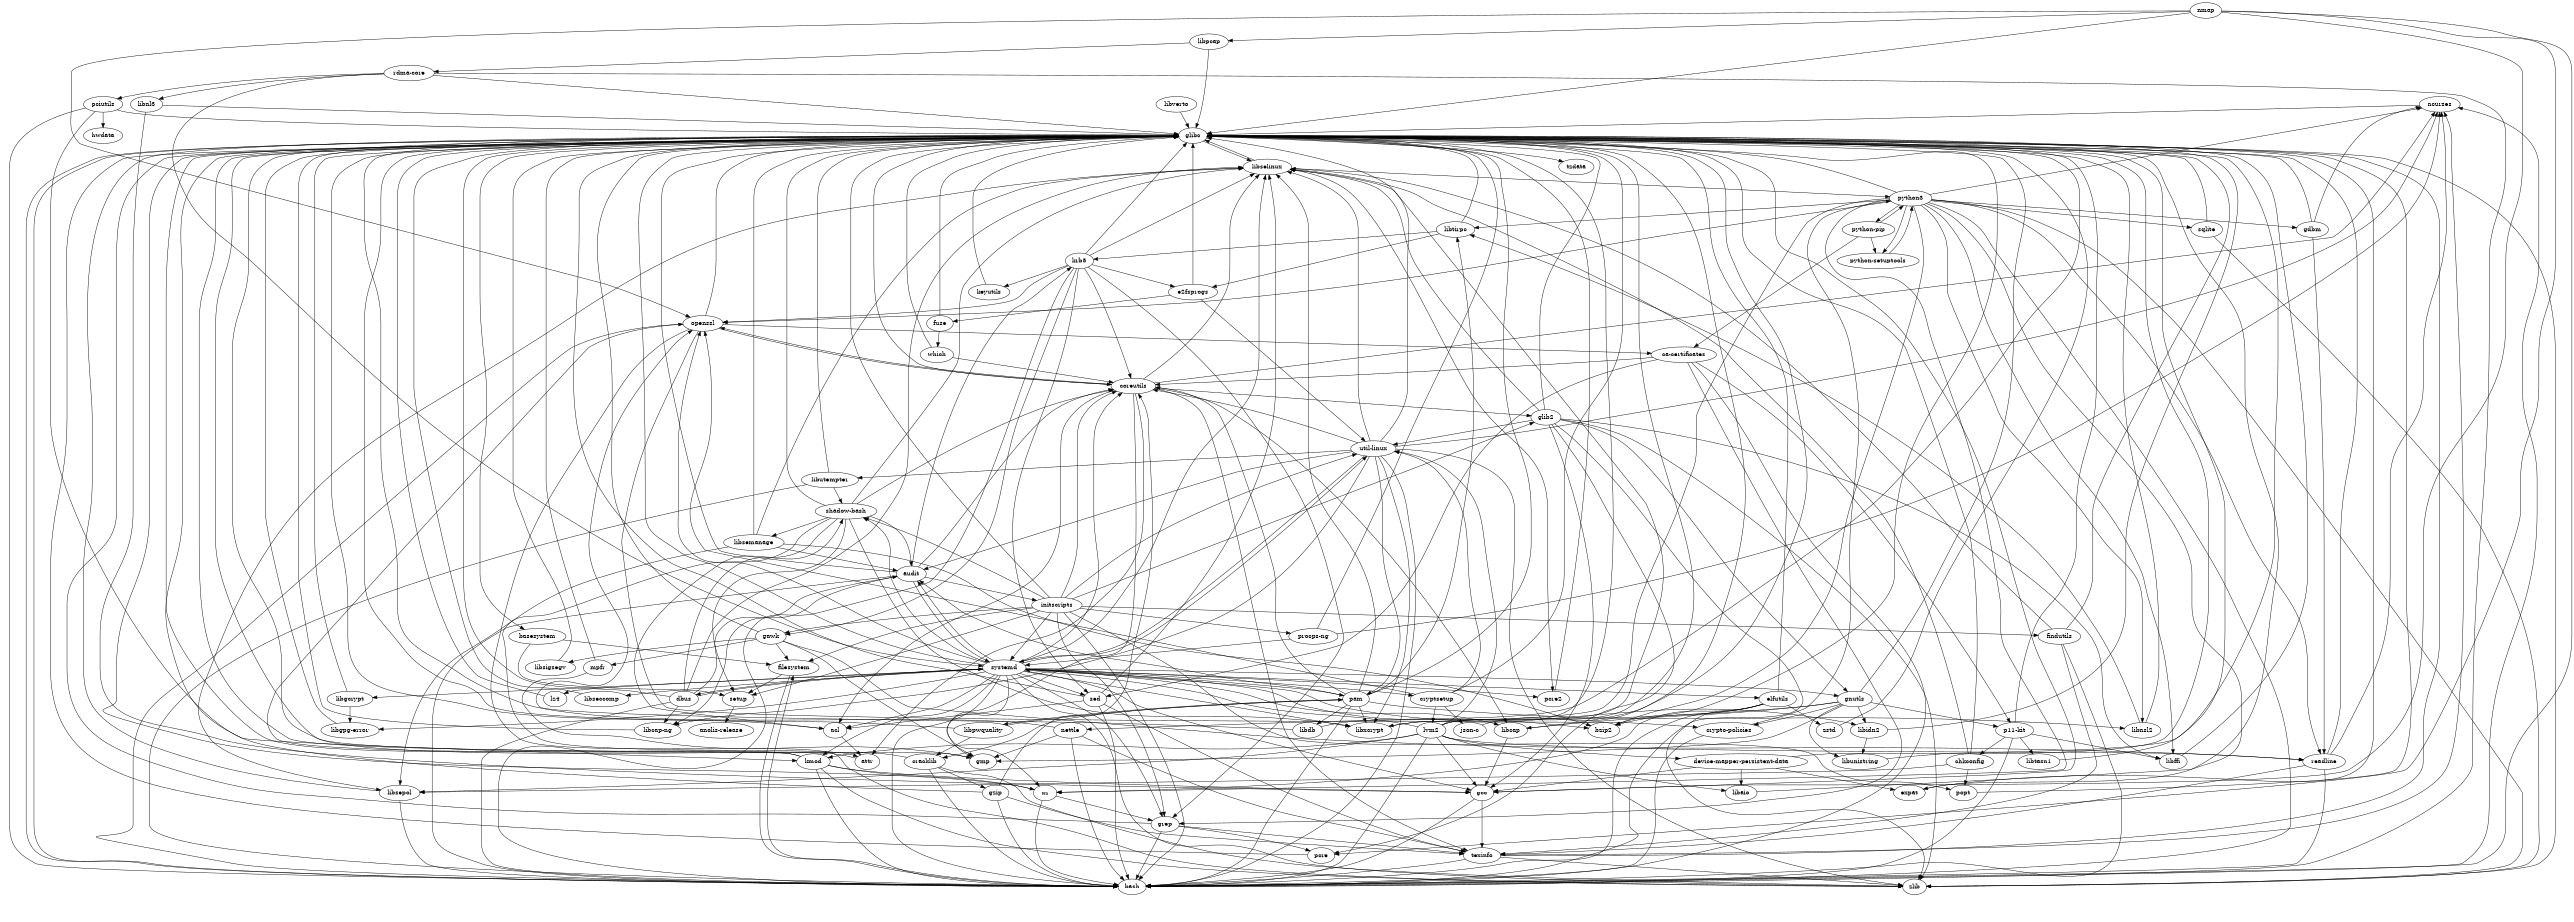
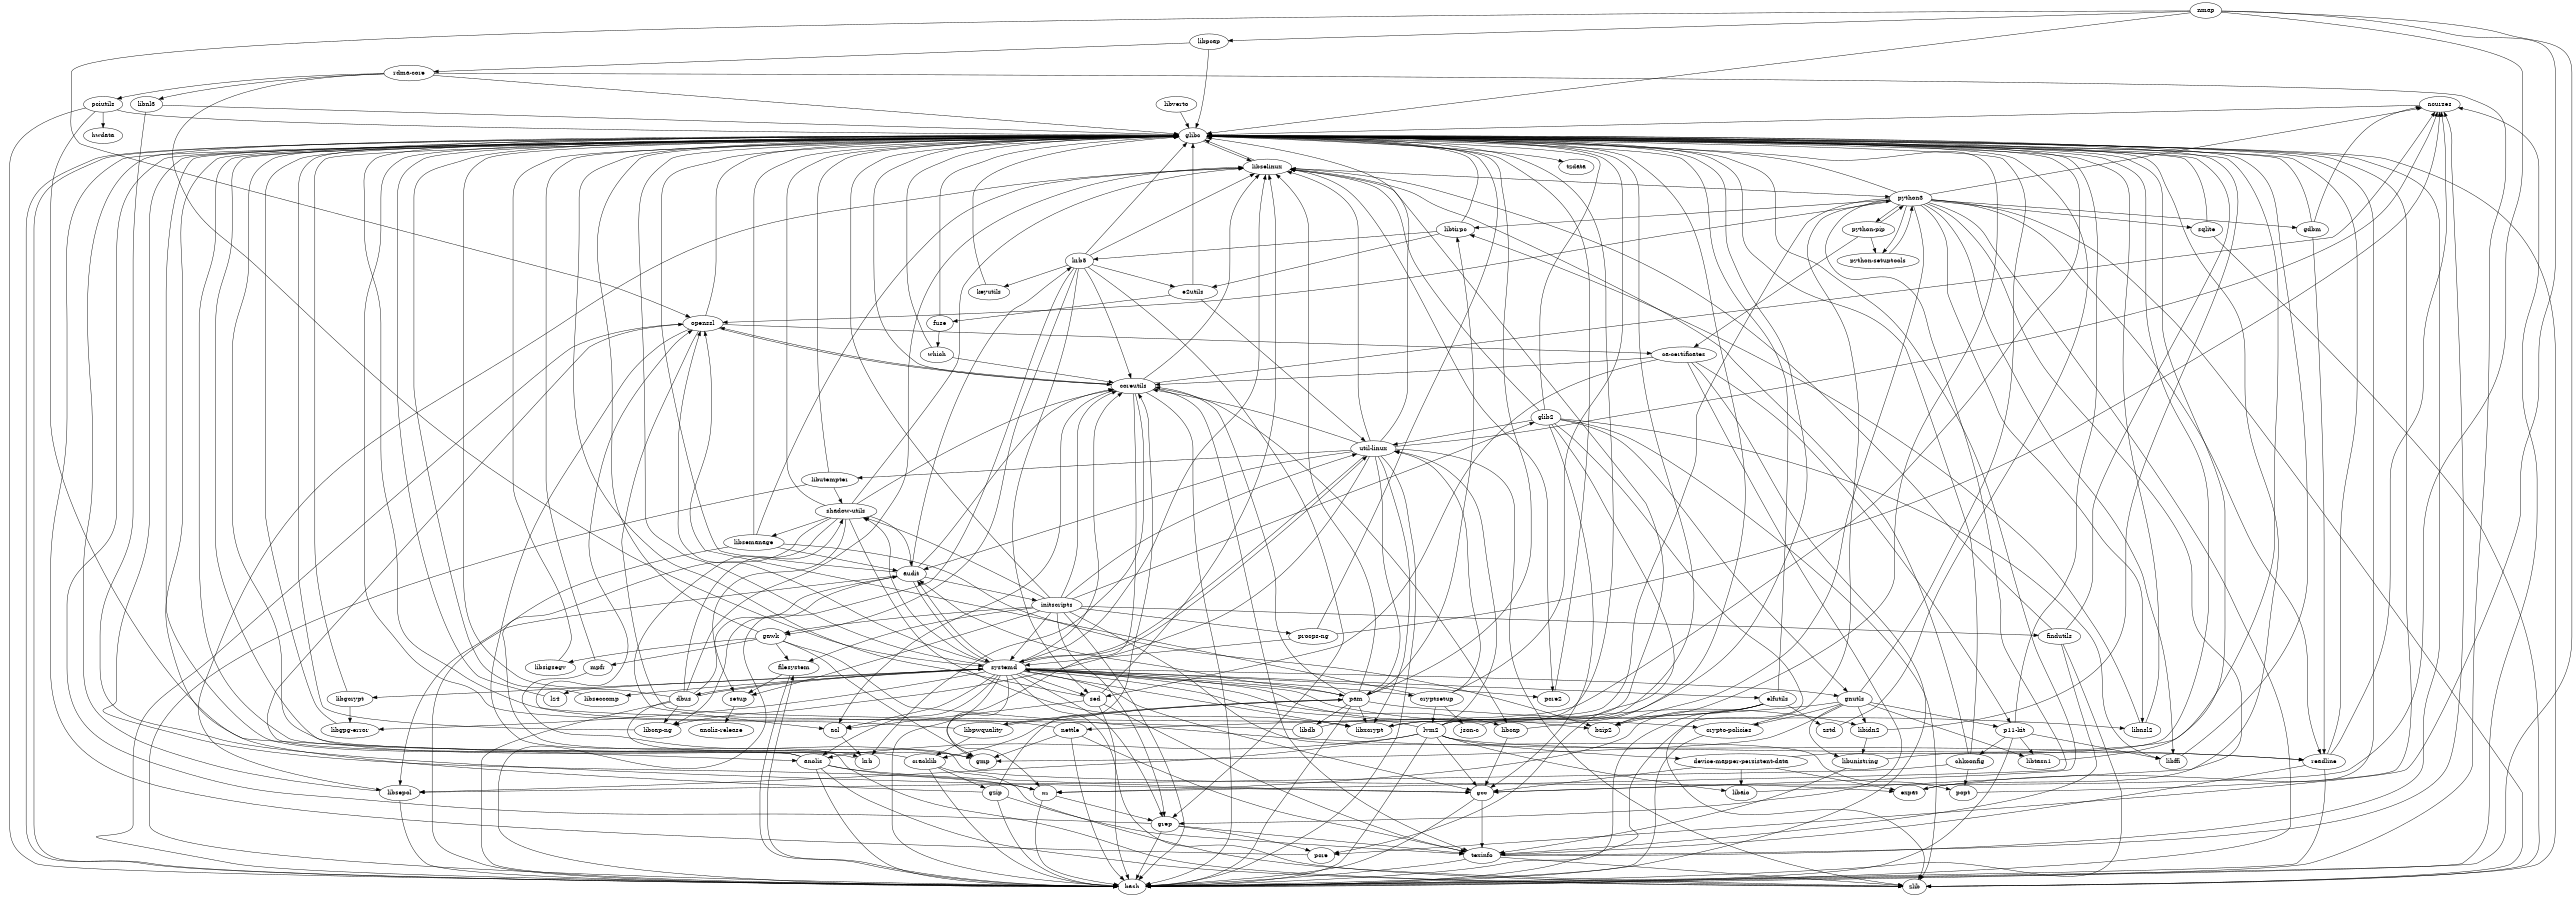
edge "acl" -> "glibc": removed
node "e2fsprogs": label "e2fsprogs" -> "e2utils"
edge "krb5" -> "openssl": removed
edge "coreutils" -> "glib2": now "coreutils" -> "bash"
node "shadow-bash": label "shadow-bash" -> "shadow-utils"
node "basesystem": removed
edge "gnutls" -> "libcap": now "gnutls" -> "libtasn1"
node "kmod": label "kmod" -> "anolis"
node "attr": label "attr" -> "krb"
edge "dbus" -> "expat": added
edge "libunistring" -> "texinfo": added
